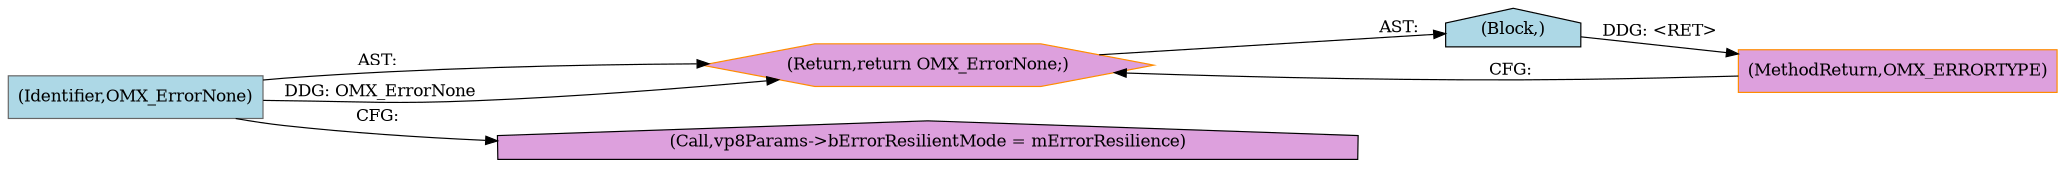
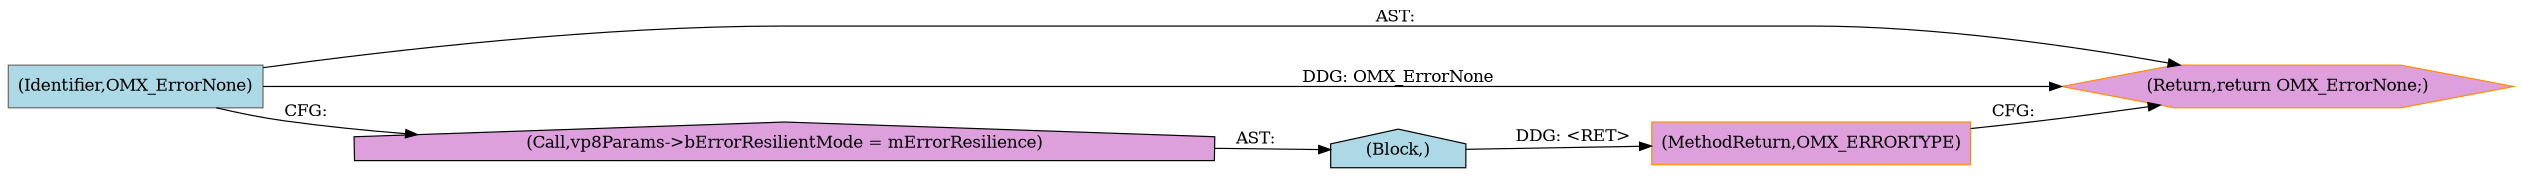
edge "(Return,return OMX_ErrorNone;)" -> "(Block,)": now "(Call,vp8Params->bErrorResilientMode = mErrorResilience)" -> "(Block,)"
